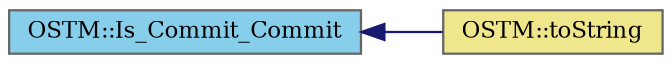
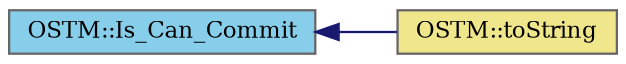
node "OSTM::Is_Commit_Commit": label "OSTM::Is_Commit_Commit" -> "OSTM::Is_Can_Commit"
